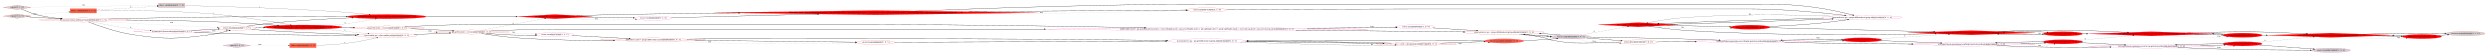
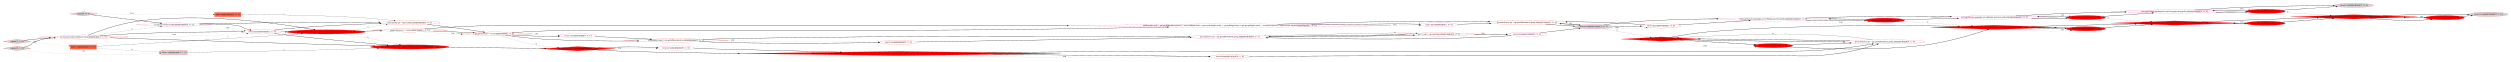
edge "equals['0', '0', '1']" -> "!(o instanceof QuorumMaj)@@@3@@@['0', '0', '1']": added
node "return false@@@11@@@['0', '0', '1']": fillcolor tomato -> white
